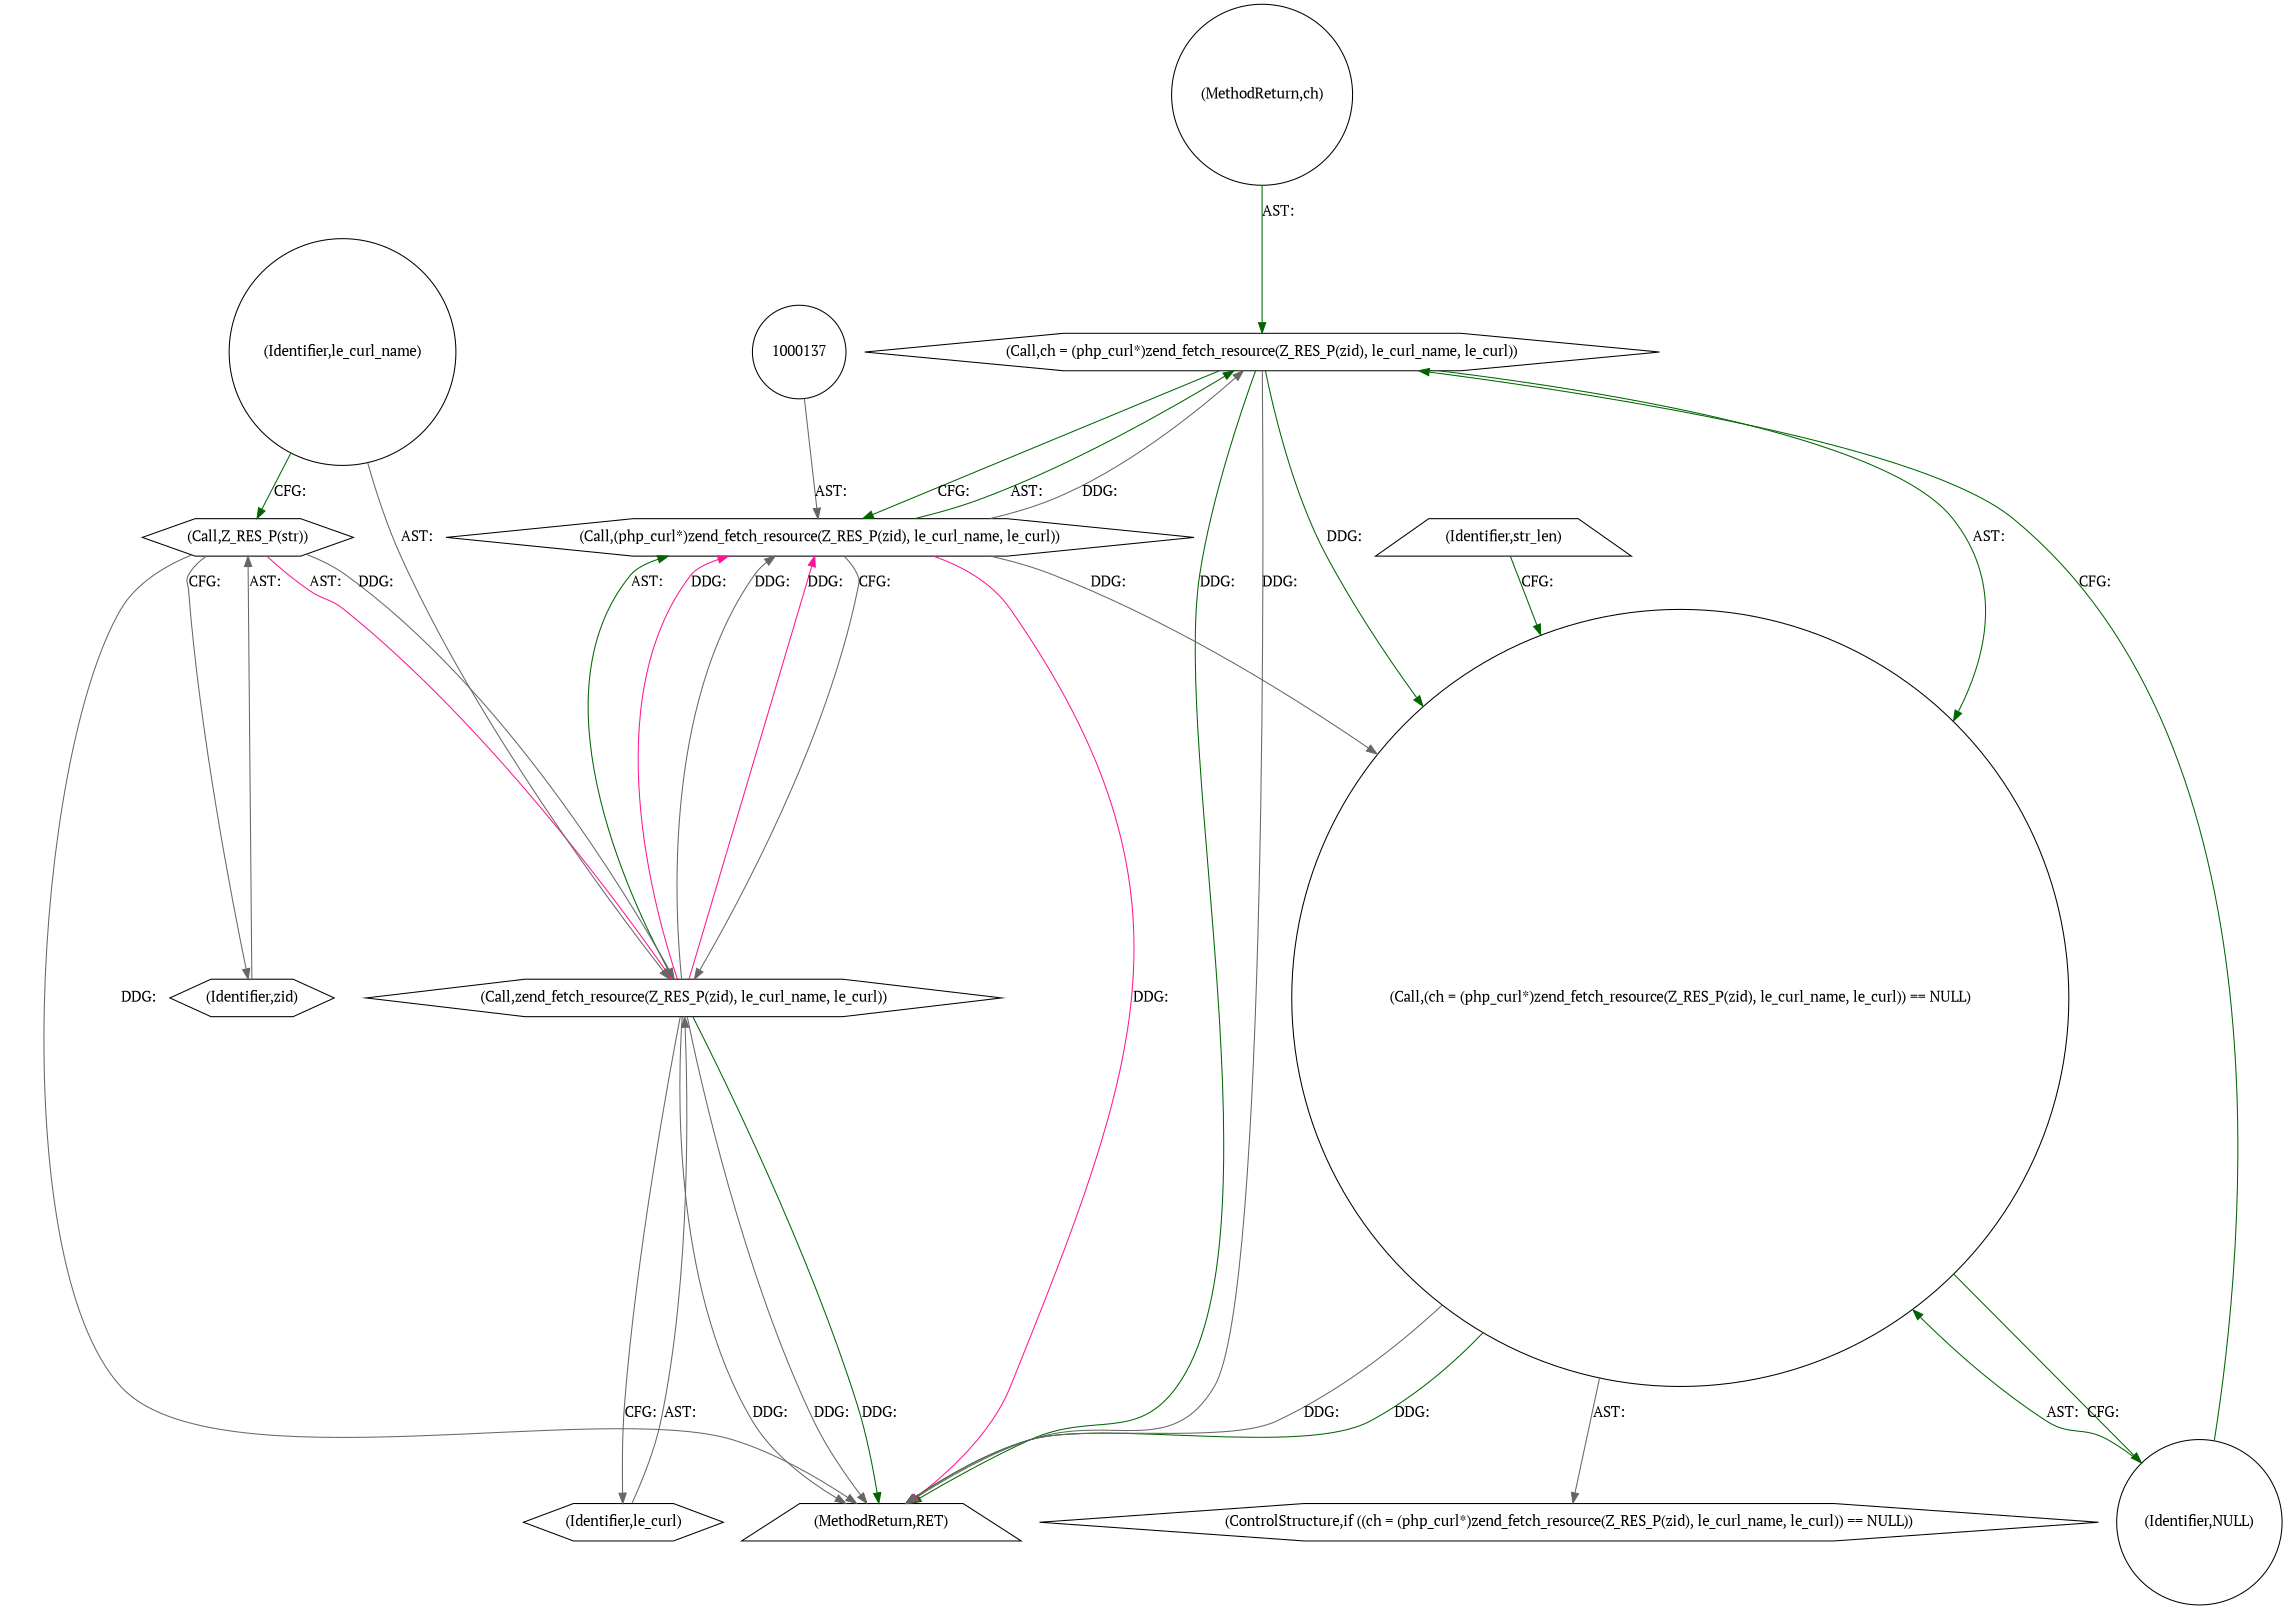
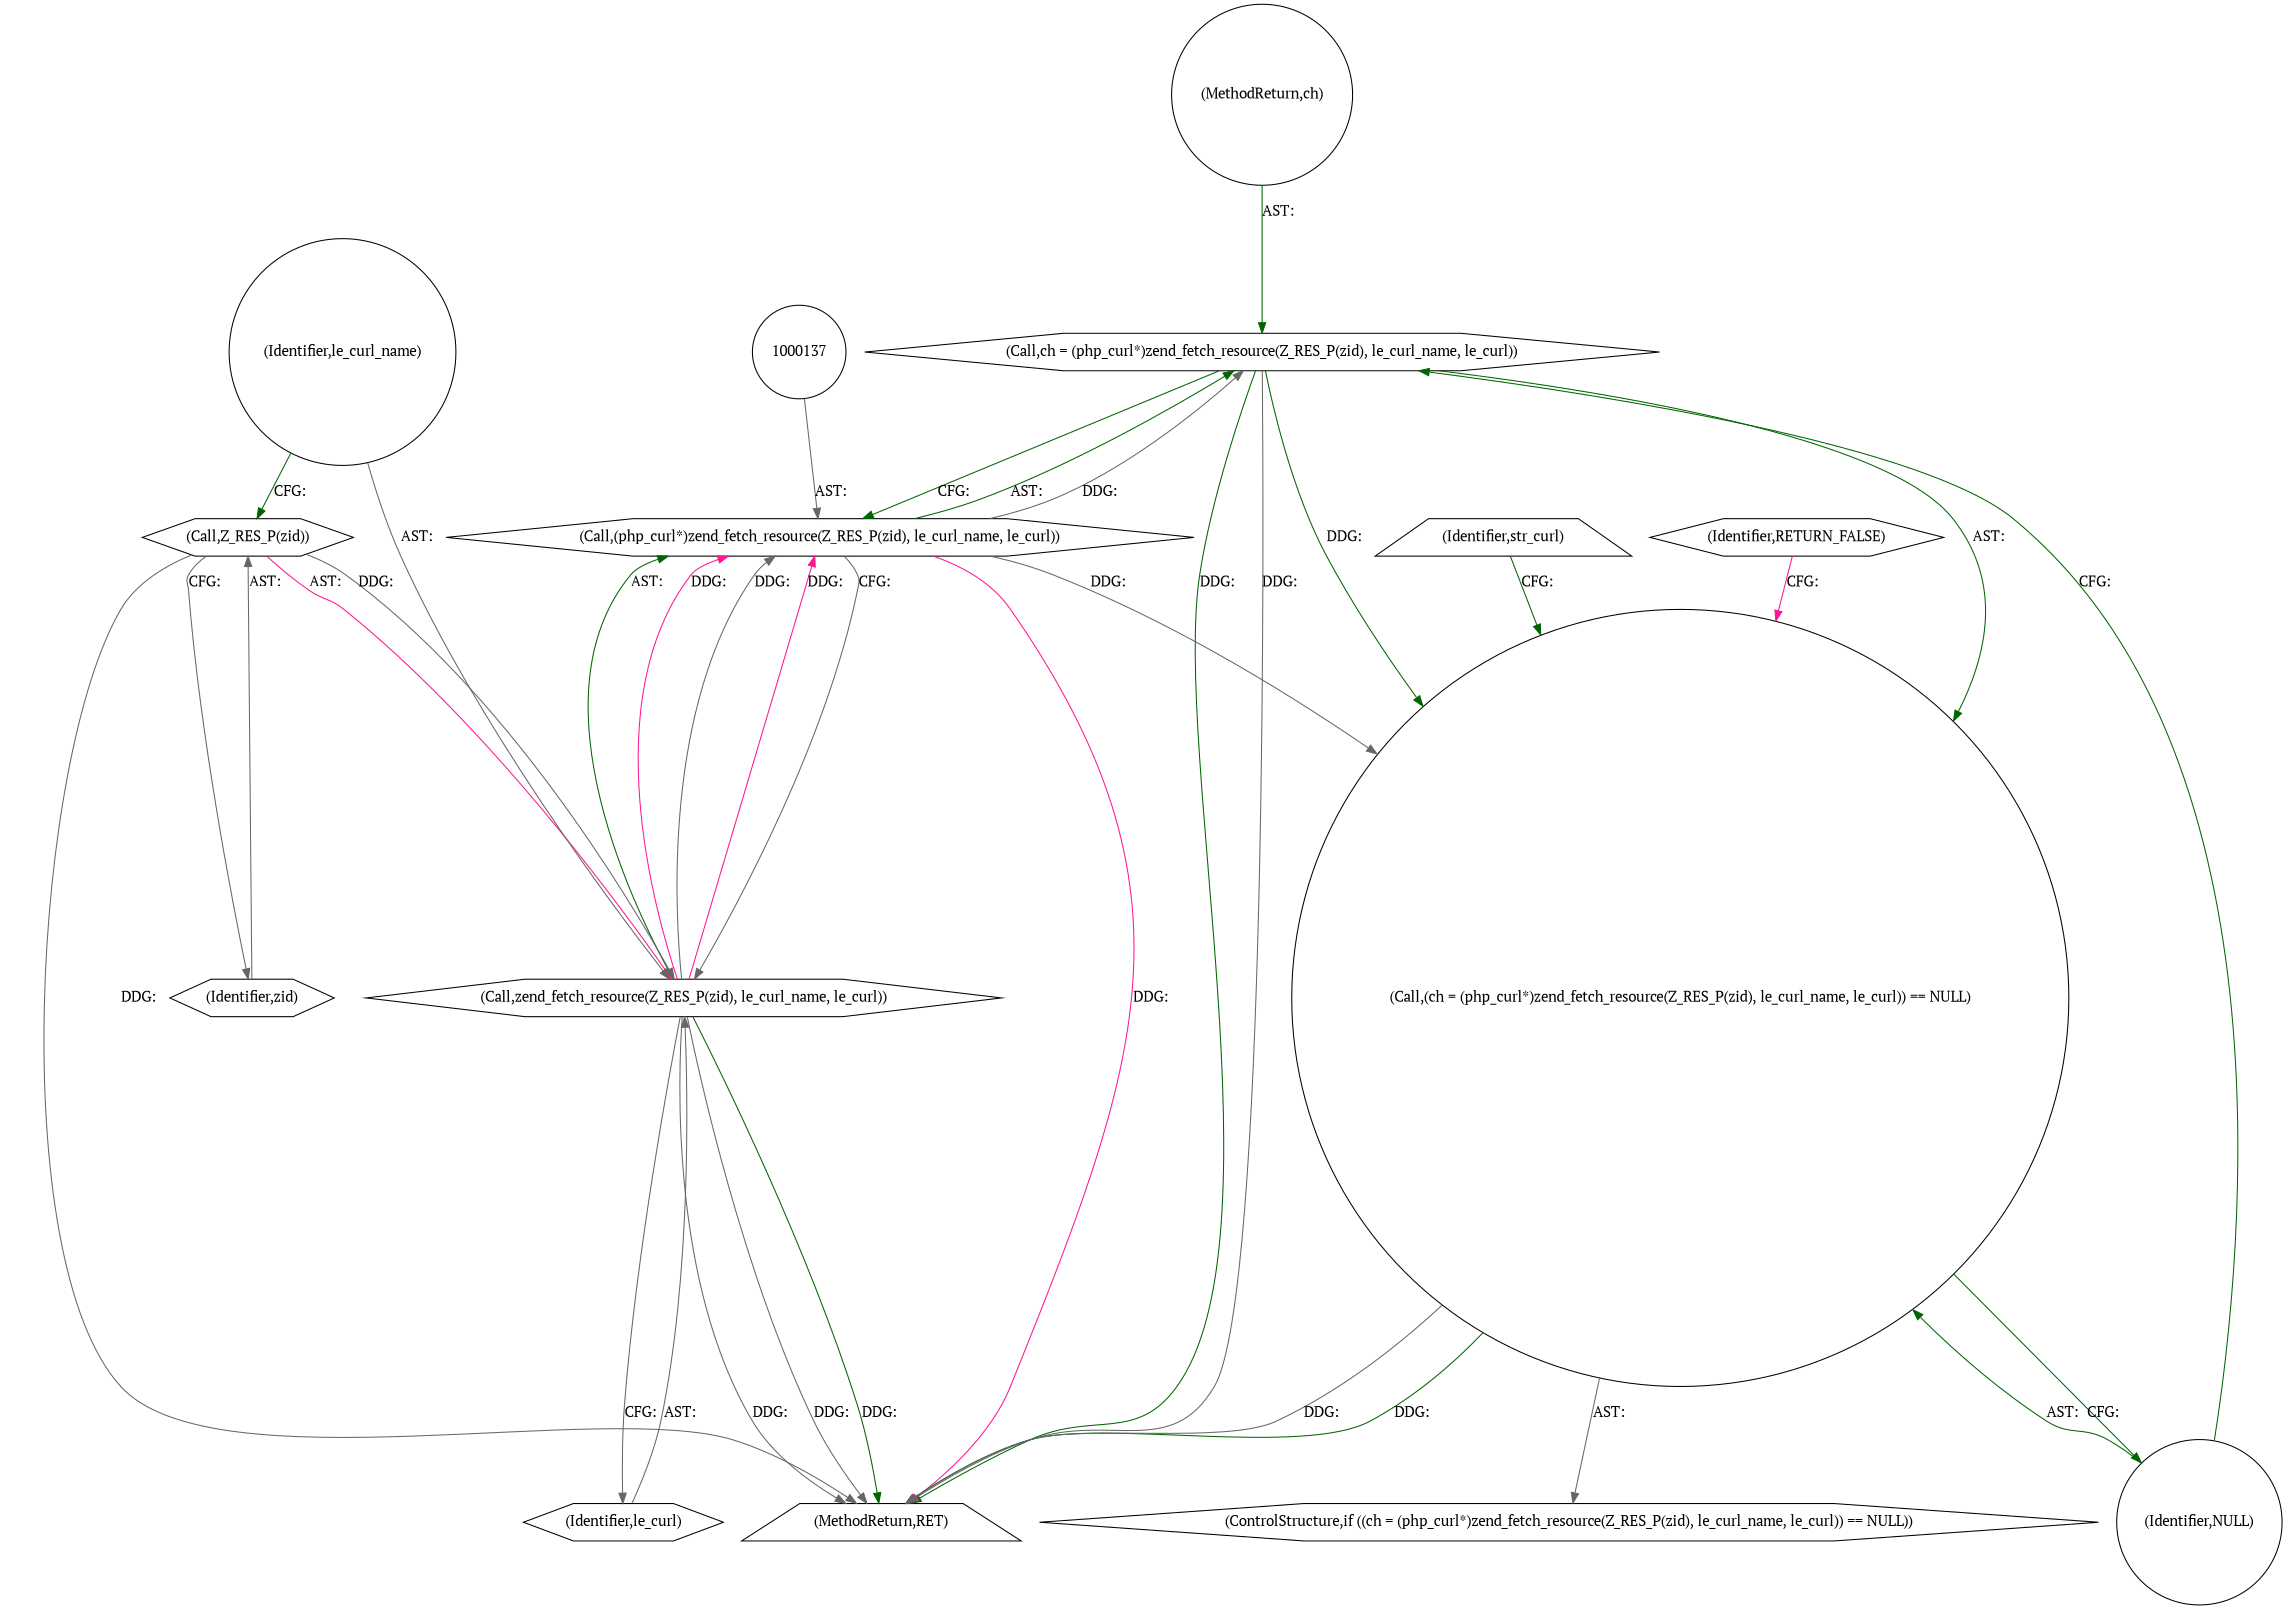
node "(Call,Z_RES_P(str))": label "(Call,Z_RES_P(str))" -> "(Call,Z_RES_P(zid))"
node "(Identifier,str_len)": label "(Identifier,str_len)" -> "(Identifier,str_curl)"
node "(Identifier,RETURN_FALSE)": added
